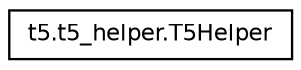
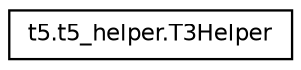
node "t5.t5_helper.T5Helper": label "t5.t5_helper.T5Helper" -> "t5.t5_helper.T3Helper"
